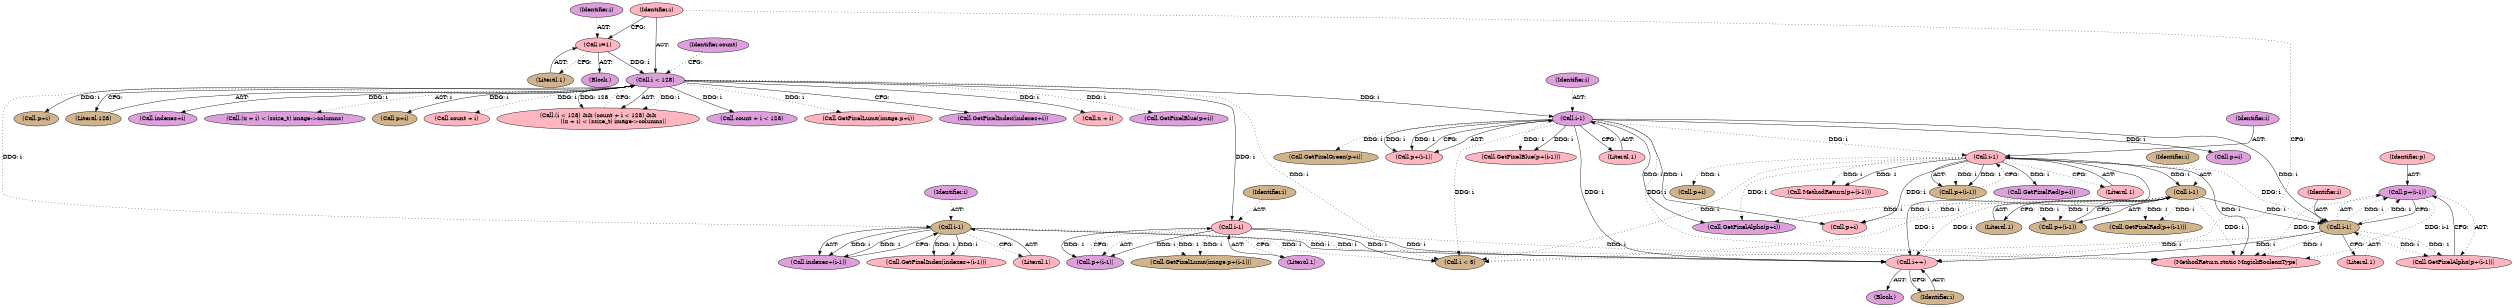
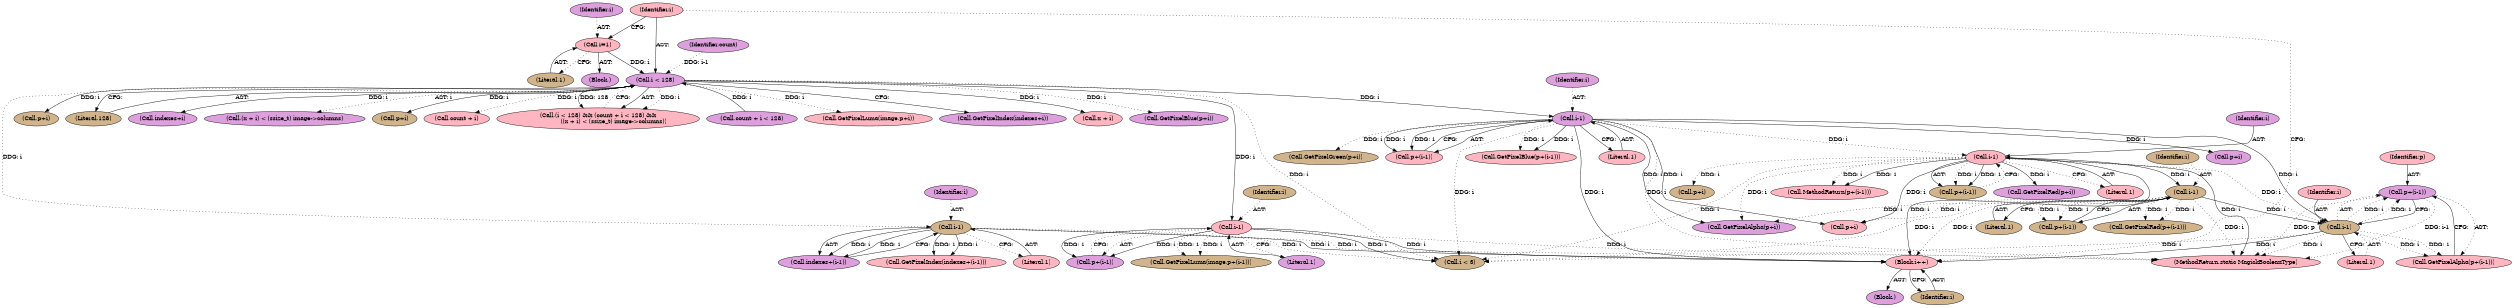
edge "(Identifier,count)" -> "(Call,i < 128)": label "CFG: " -> "DDG: i-1"
edge "(Call,i < 128)" -> "(Call,count + i < 128)": reversed
node "(Call,i++)": label "(Call,i++)" -> "(Block,i++)"
